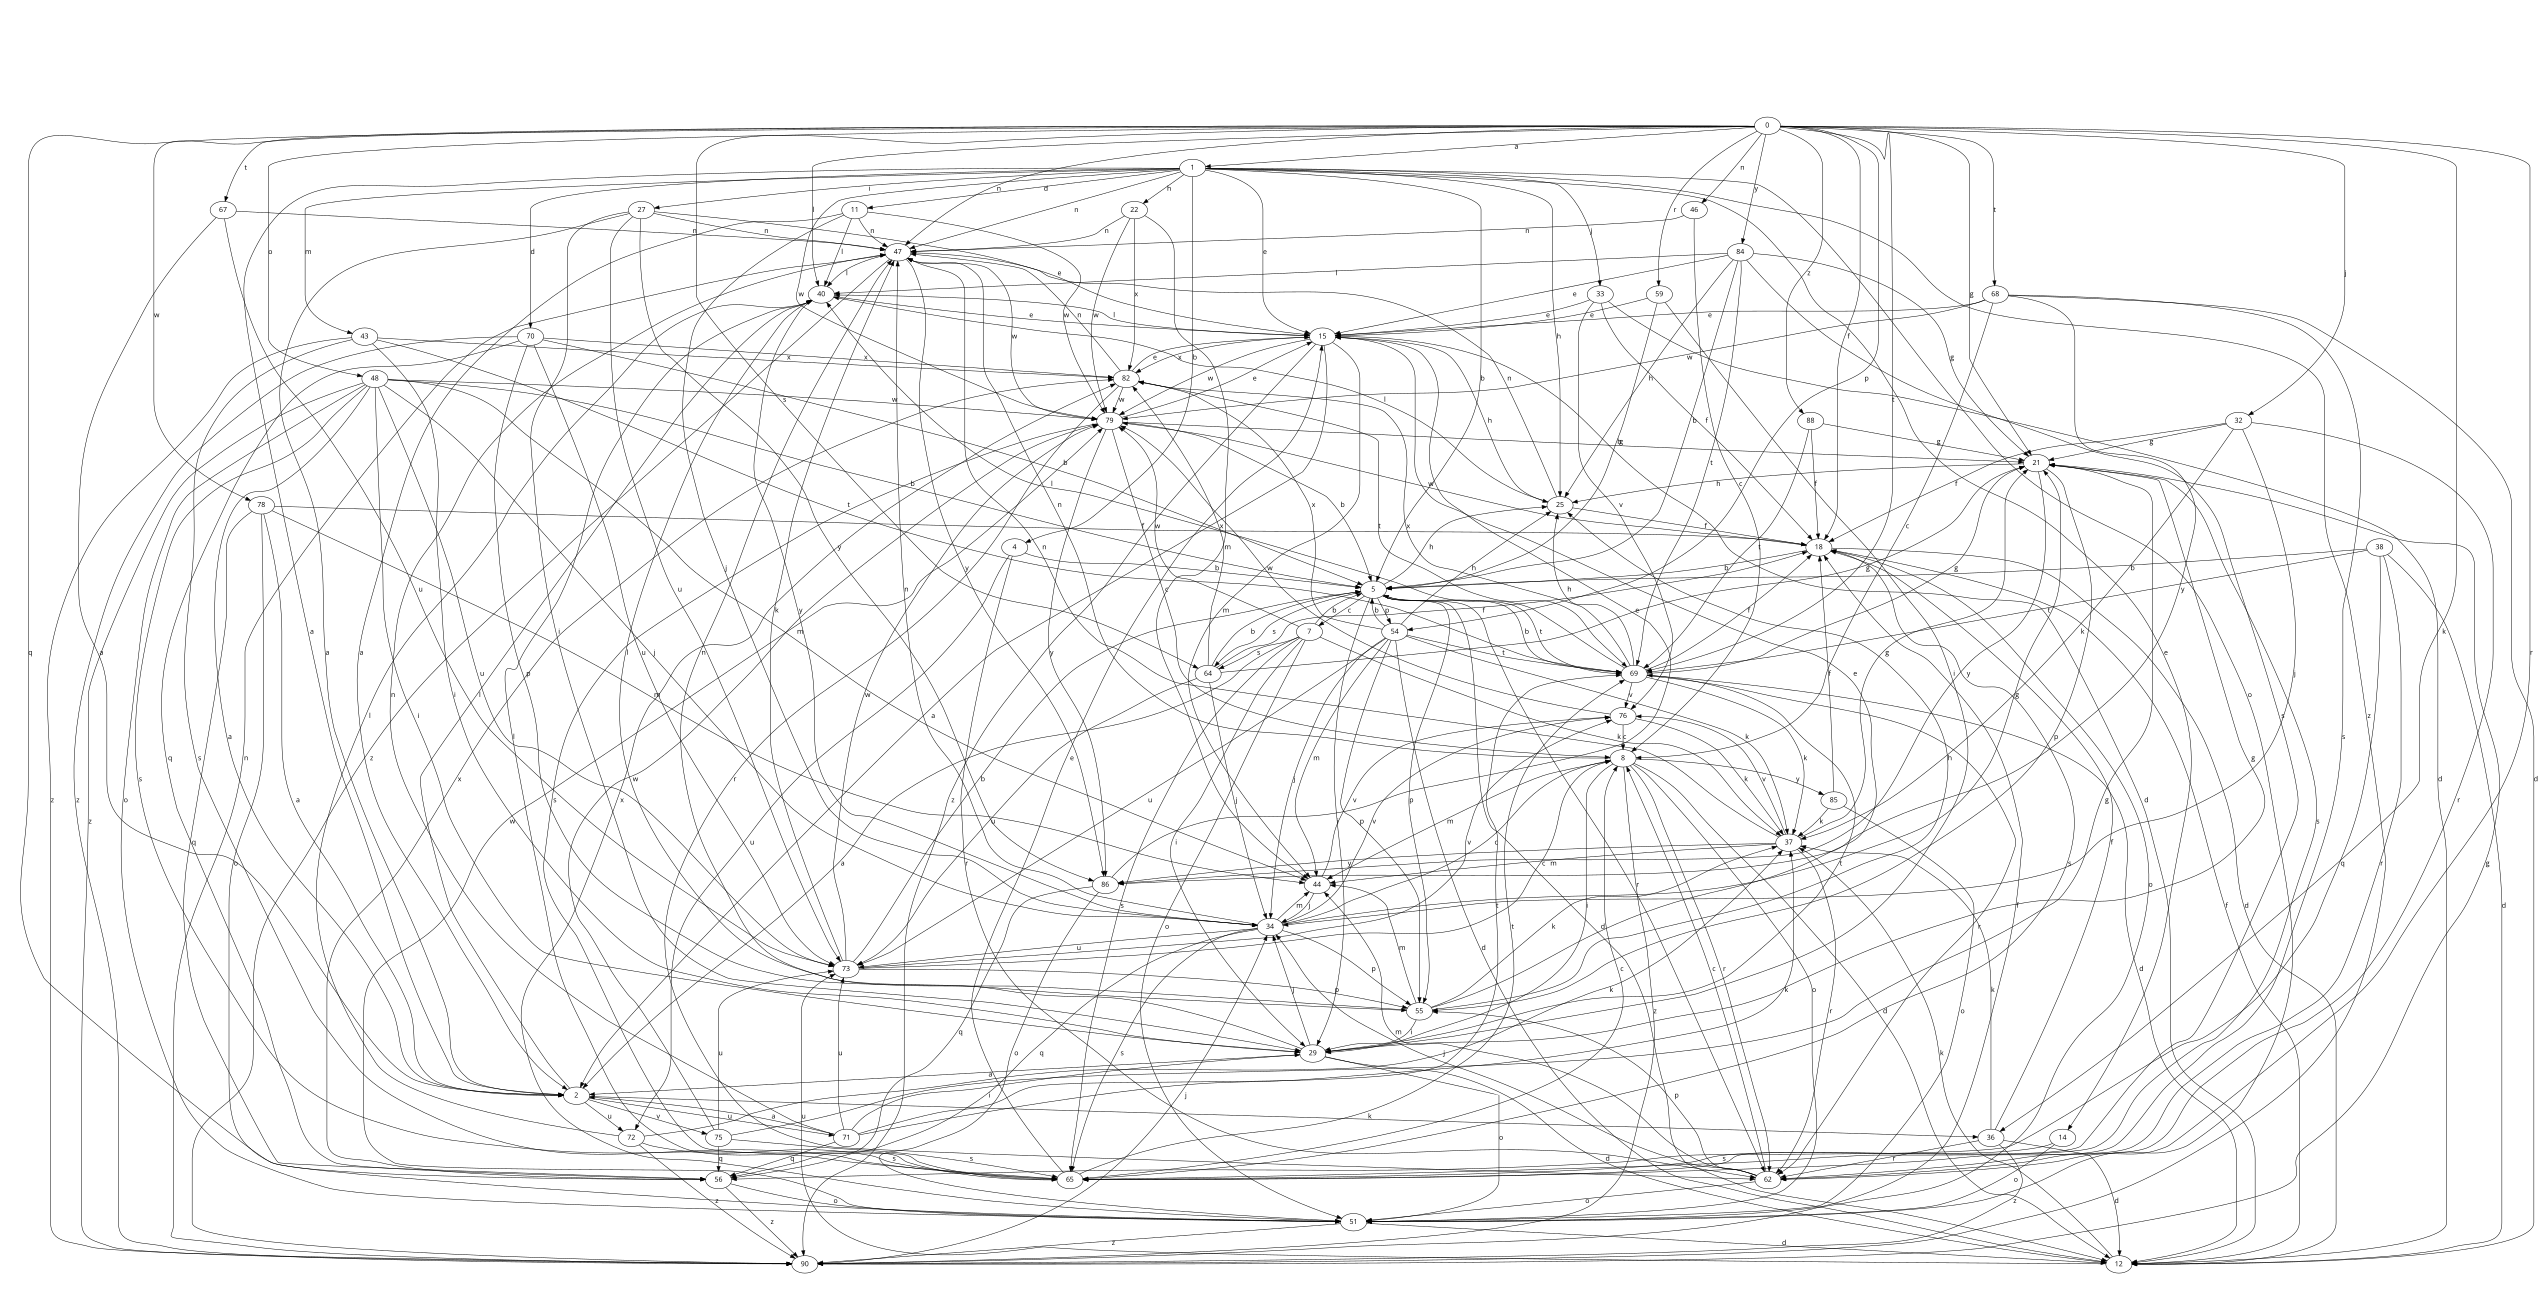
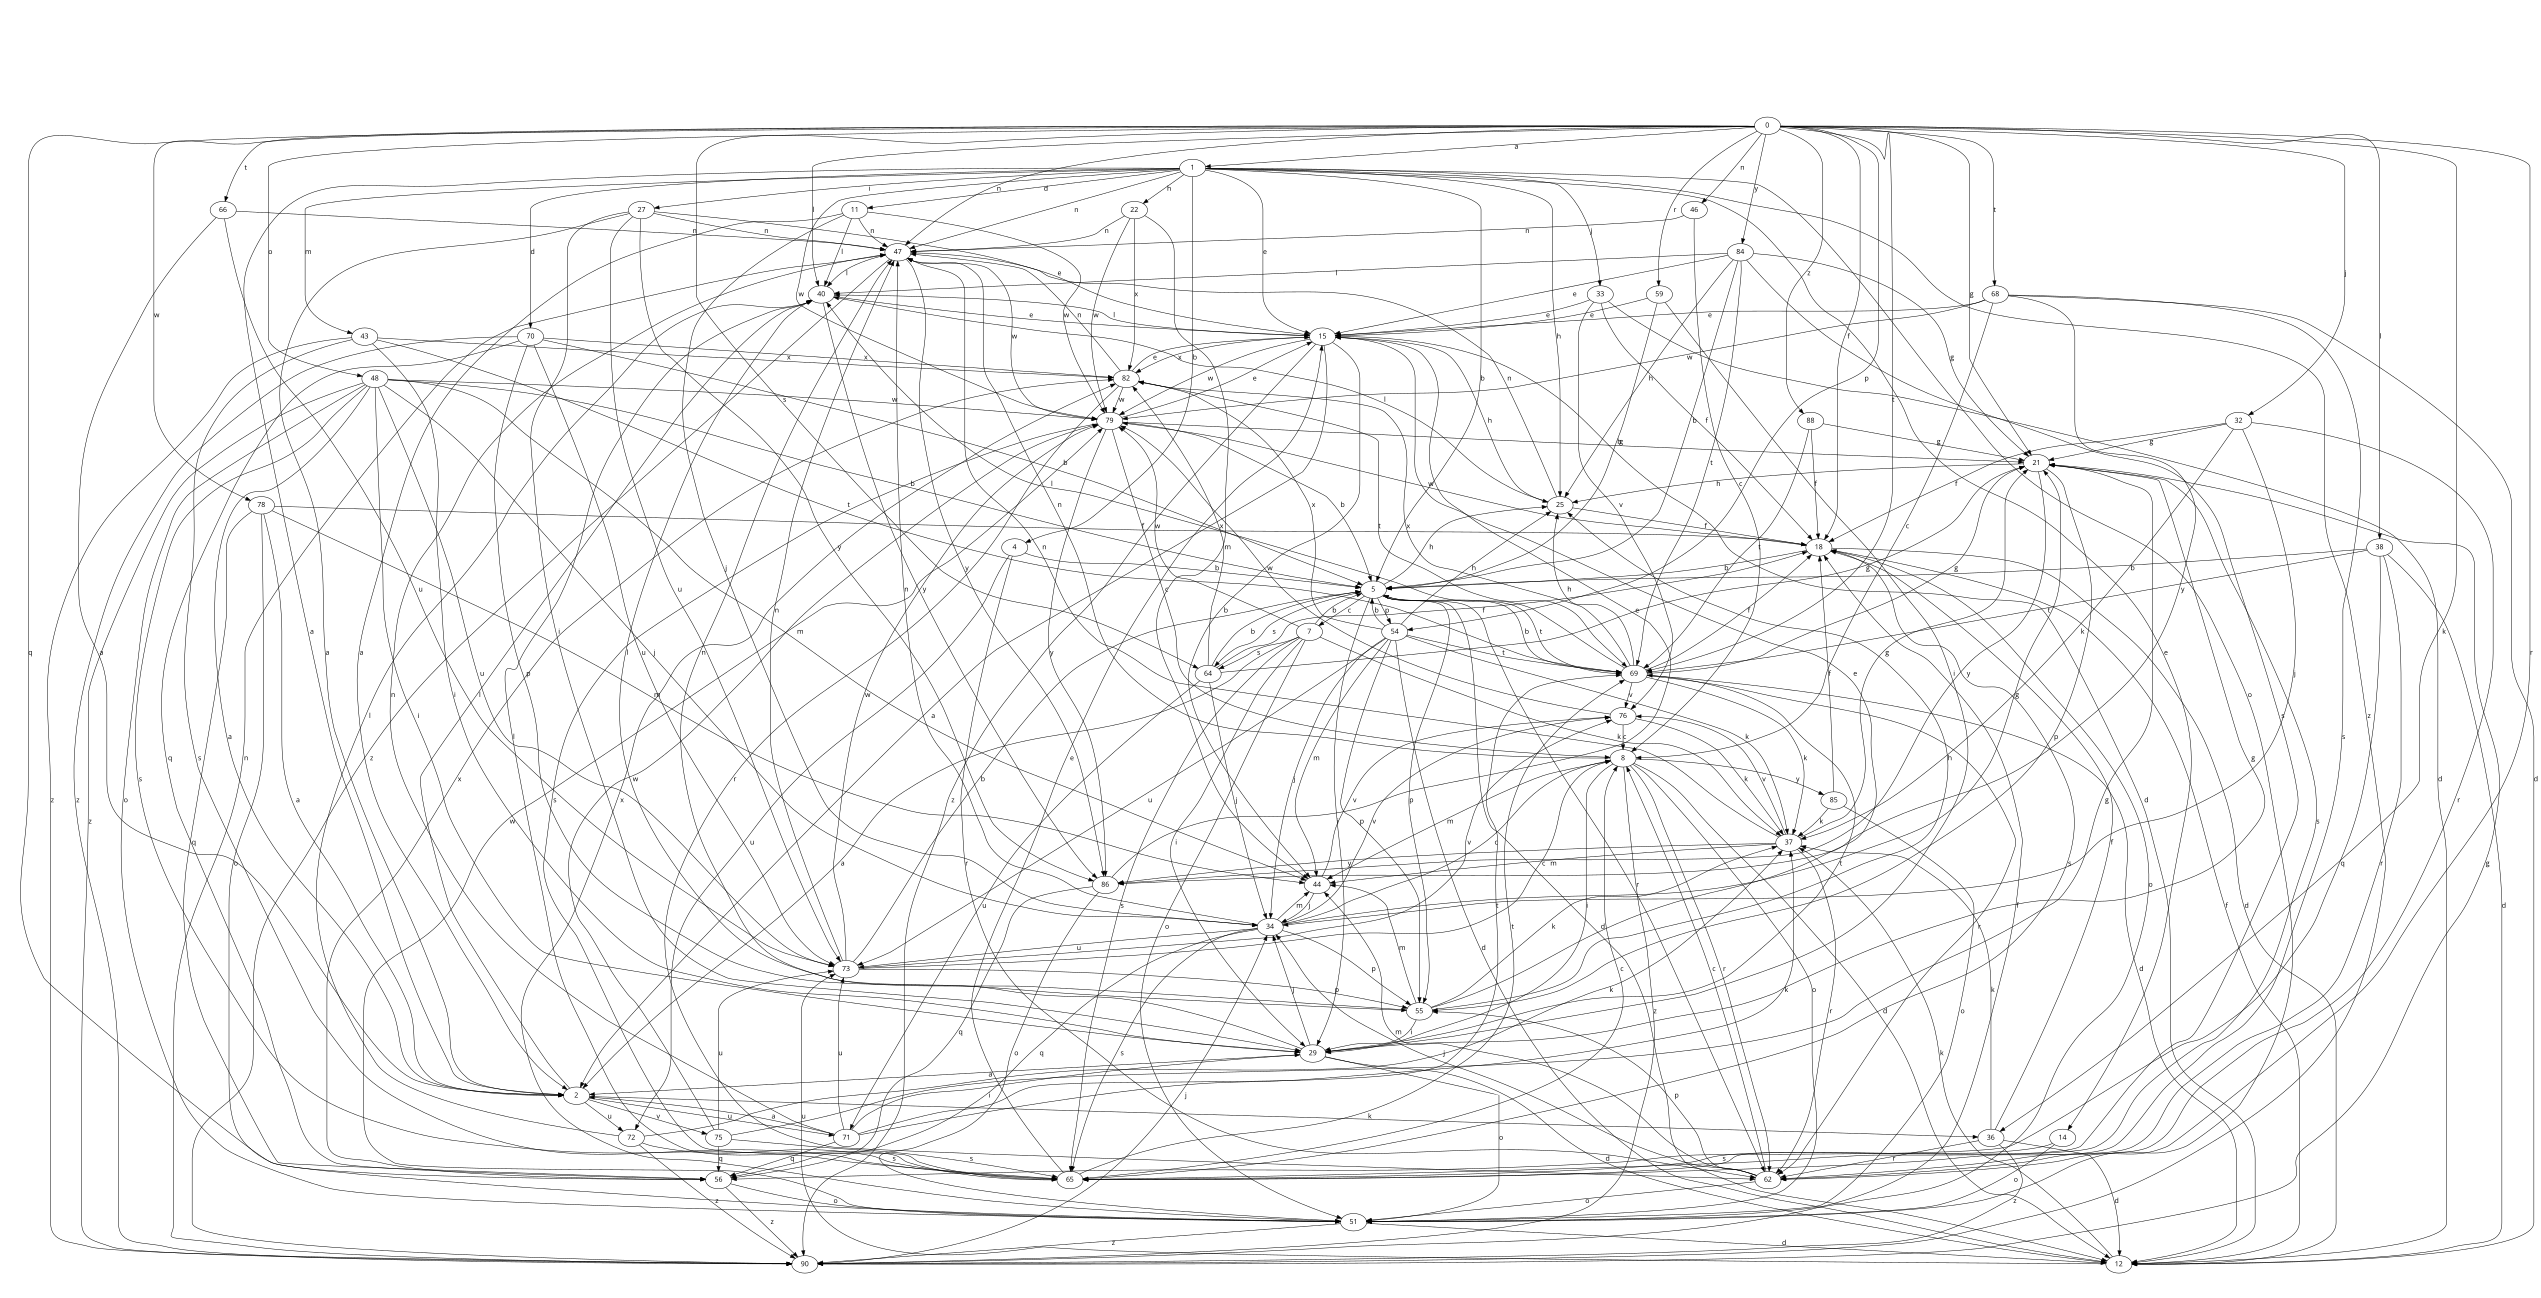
edge "0" -> "38": added, label "l"
node "67": label "67" -> "66"
edge "73" -> "47": label "k" -> "n"
edge "15" -> "44": label "m" -> "b"
edge "40" -> "34": now "40" -> "86"
edge "64" -> "73": now "64" -> "71"
